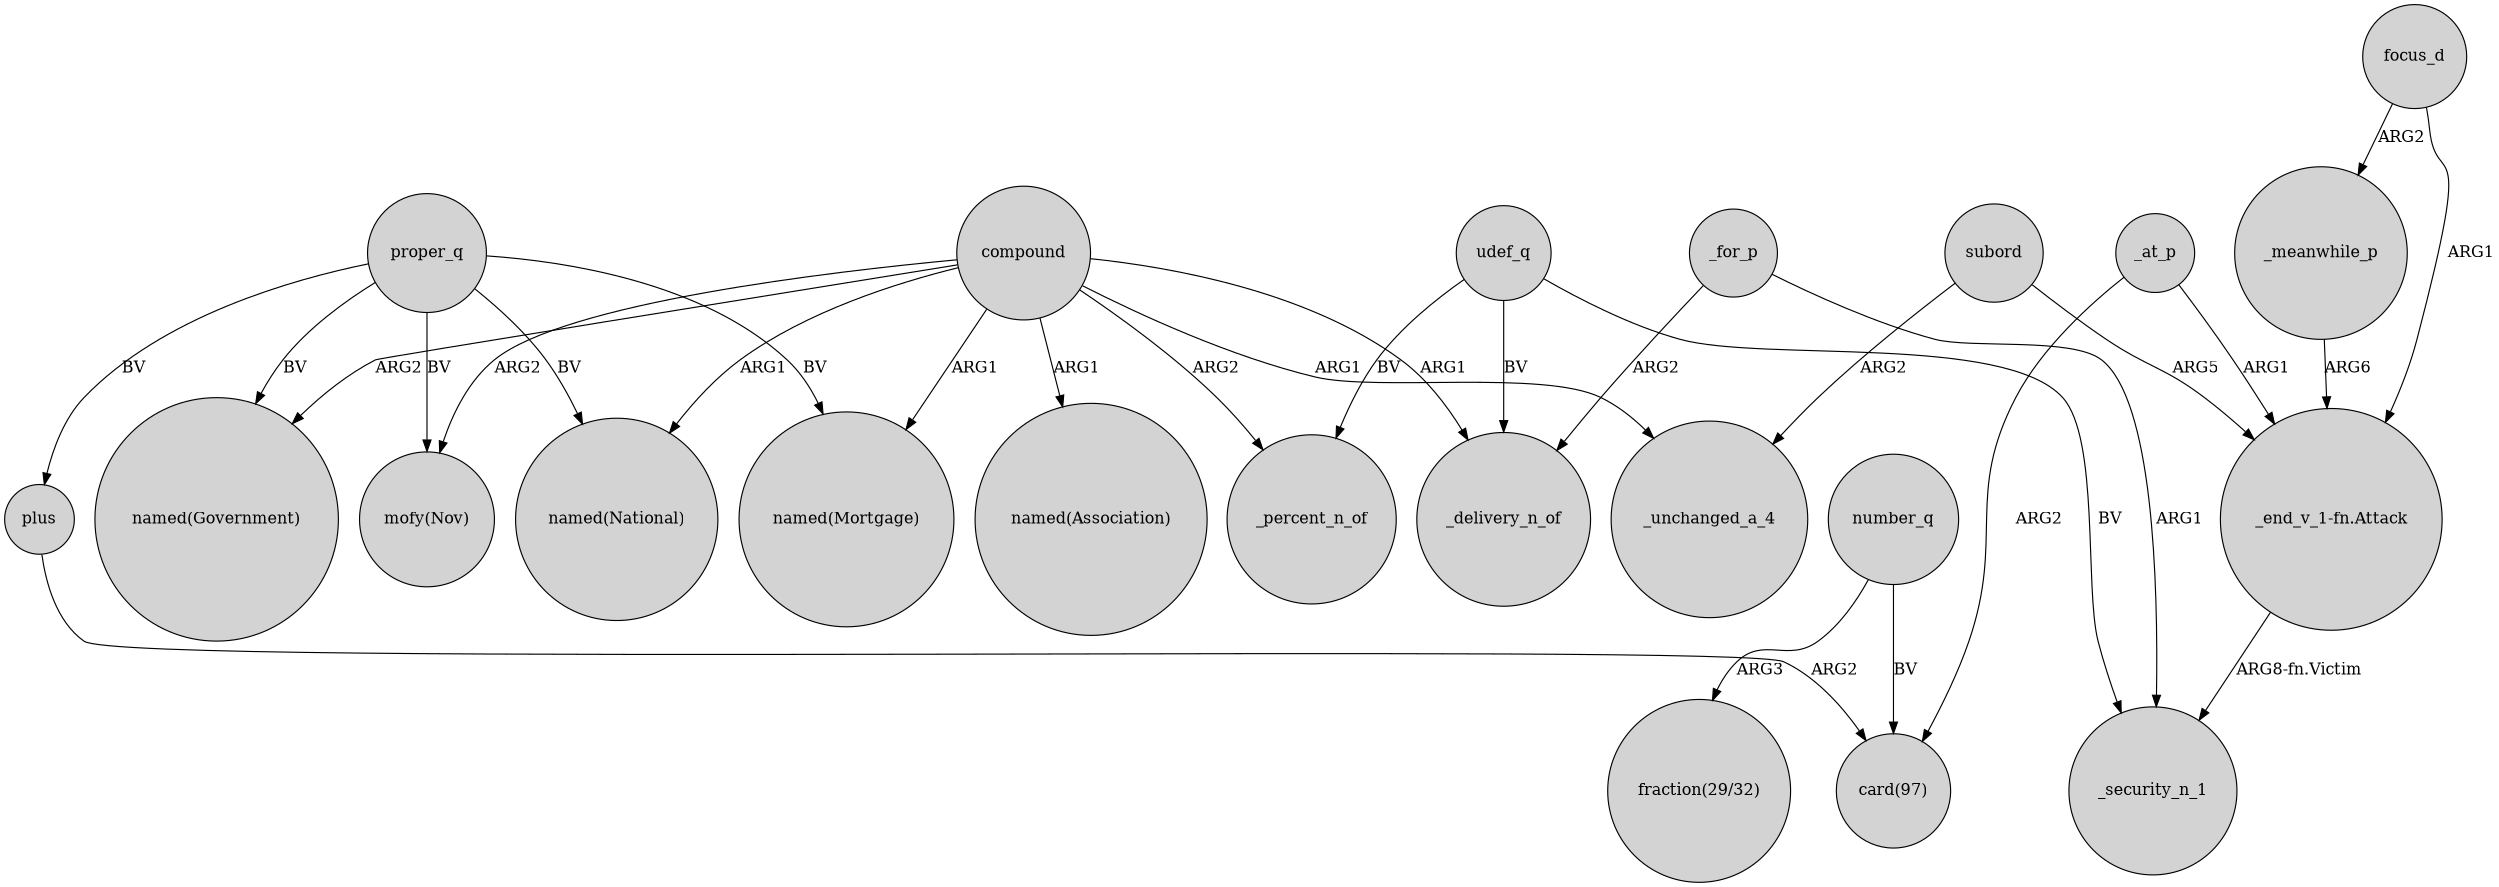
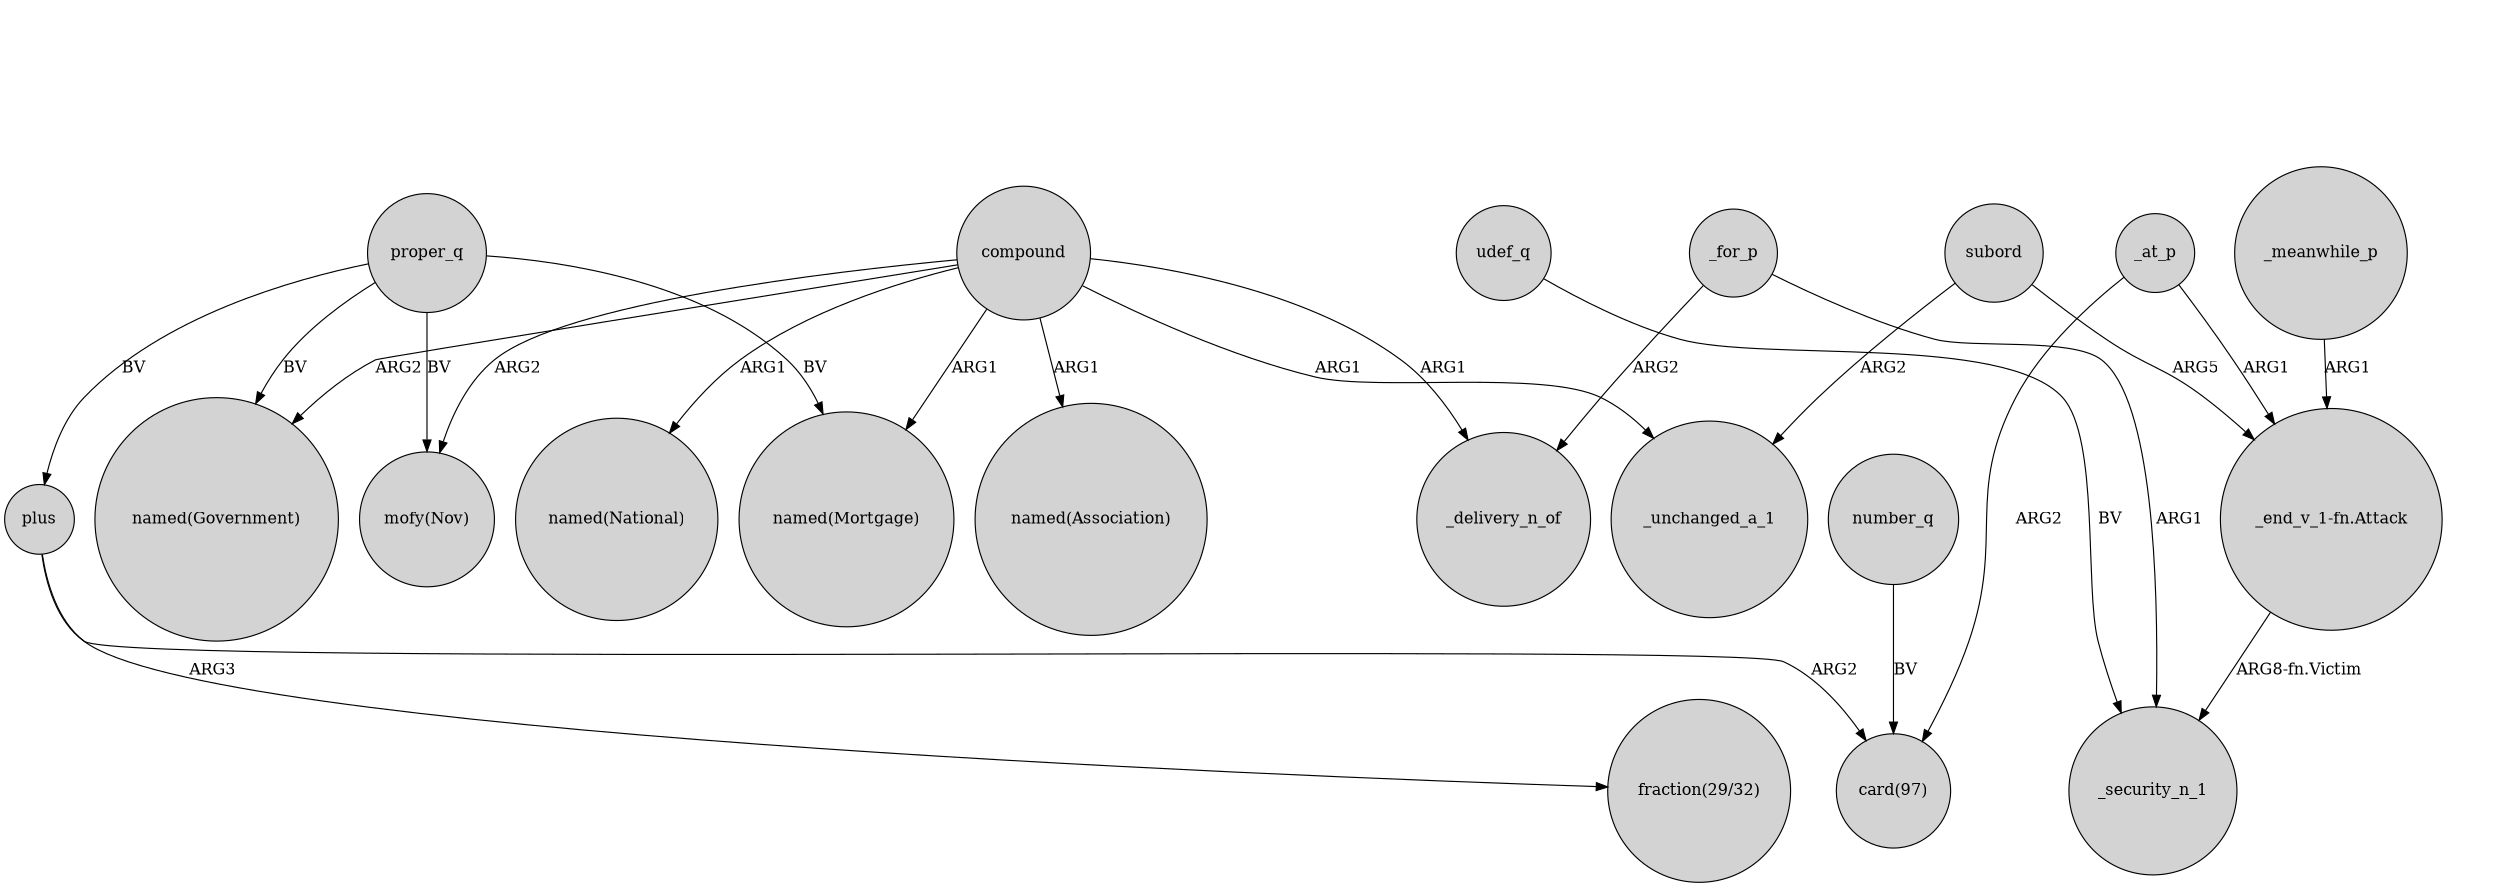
node "focus_d": removed
edge "proper_q" -> "named(National)": removed, label "BV"
edge "udef_q" -> "_delivery_n_of": removed, label "BV"
edge "_meanwhile_p" -> "_end_v_1-fn.Attack": label "ARG6" -> "ARG1"
node "_percent_n_of": removed
node "_unchanged_a_4": label "_unchanged_a_4" -> "_unchanged_a_1"
edge "number_q" -> "fraction(29/32)": now "plus" -> "fraction(29/32)"
